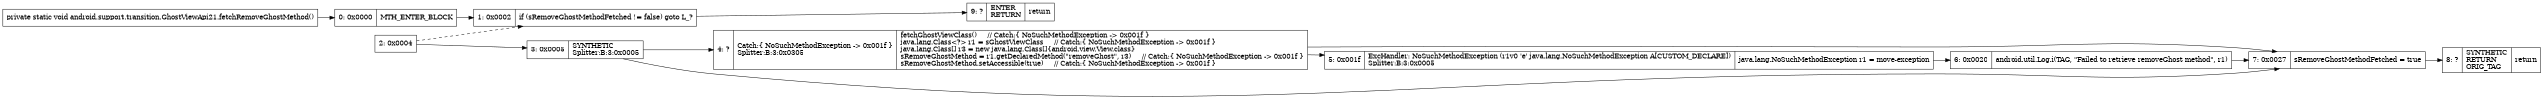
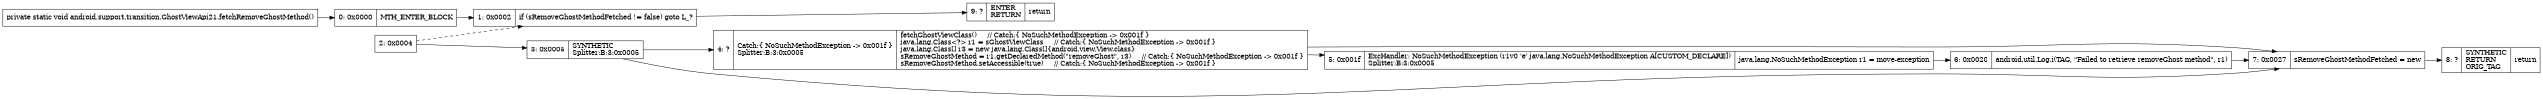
node "4: ?": text "Splitter:B:3:0x0305" -> "Splitter:B:3:0x0005"
node "7: 0x0027": text "sRemoveGhostMethodFetched = true" -> "sRemoveGhostMethodFetched = new"
